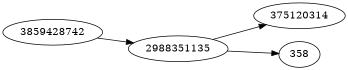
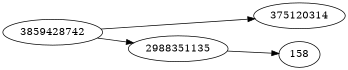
edge "2988351135" -> "375120314": now "3859428742" -> "375120314"
node "358": label "358" -> "158"
